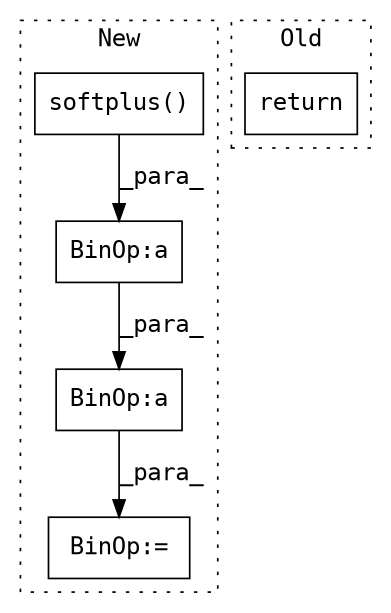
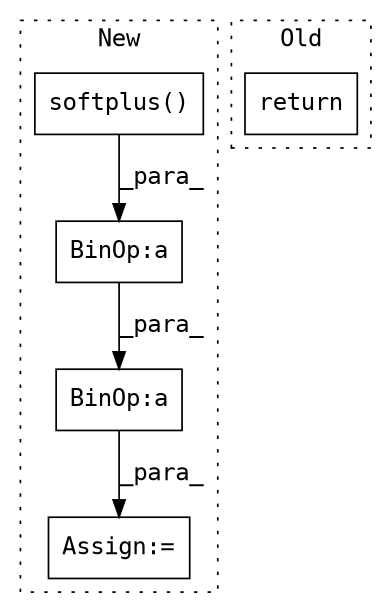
node "BinOp:=": label "BinOp:=" -> "Assign:="
